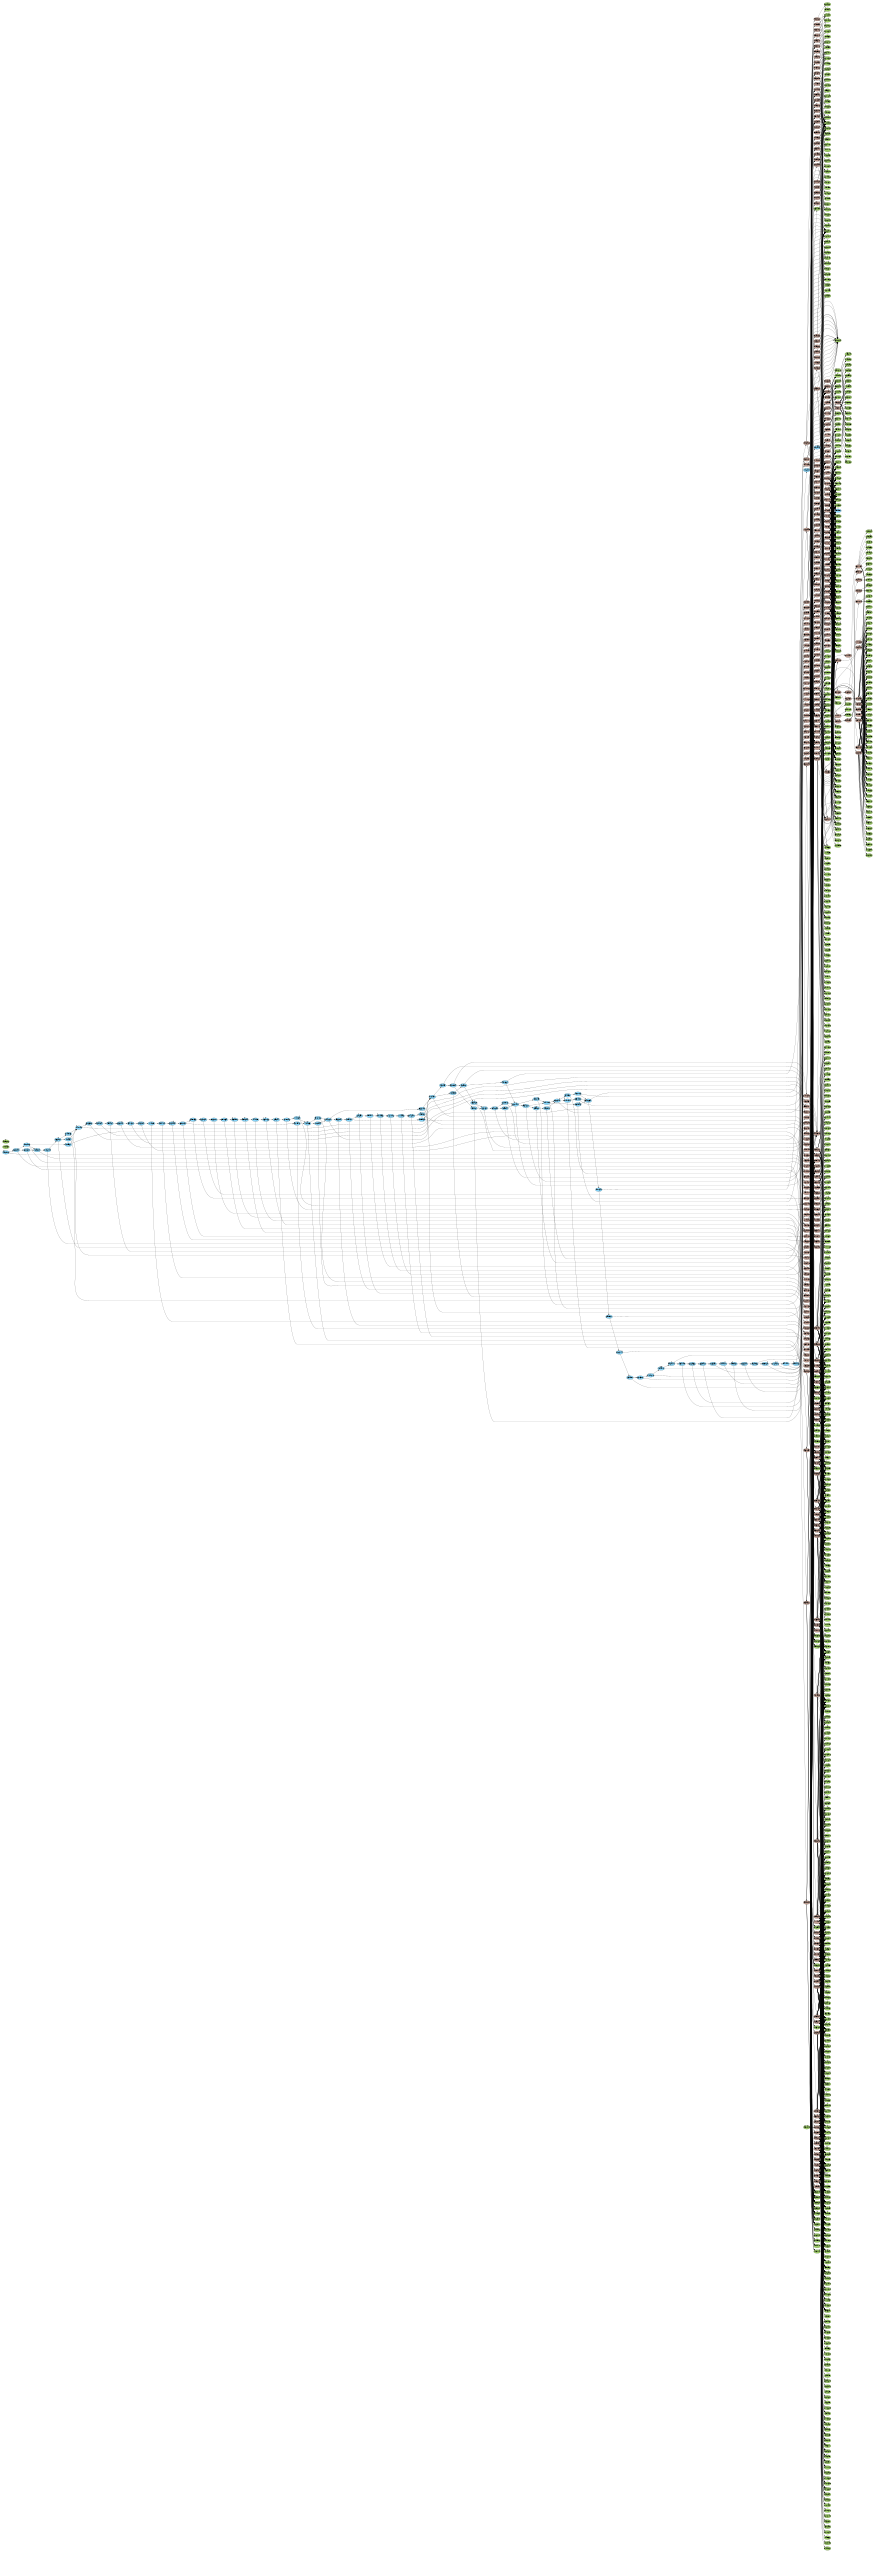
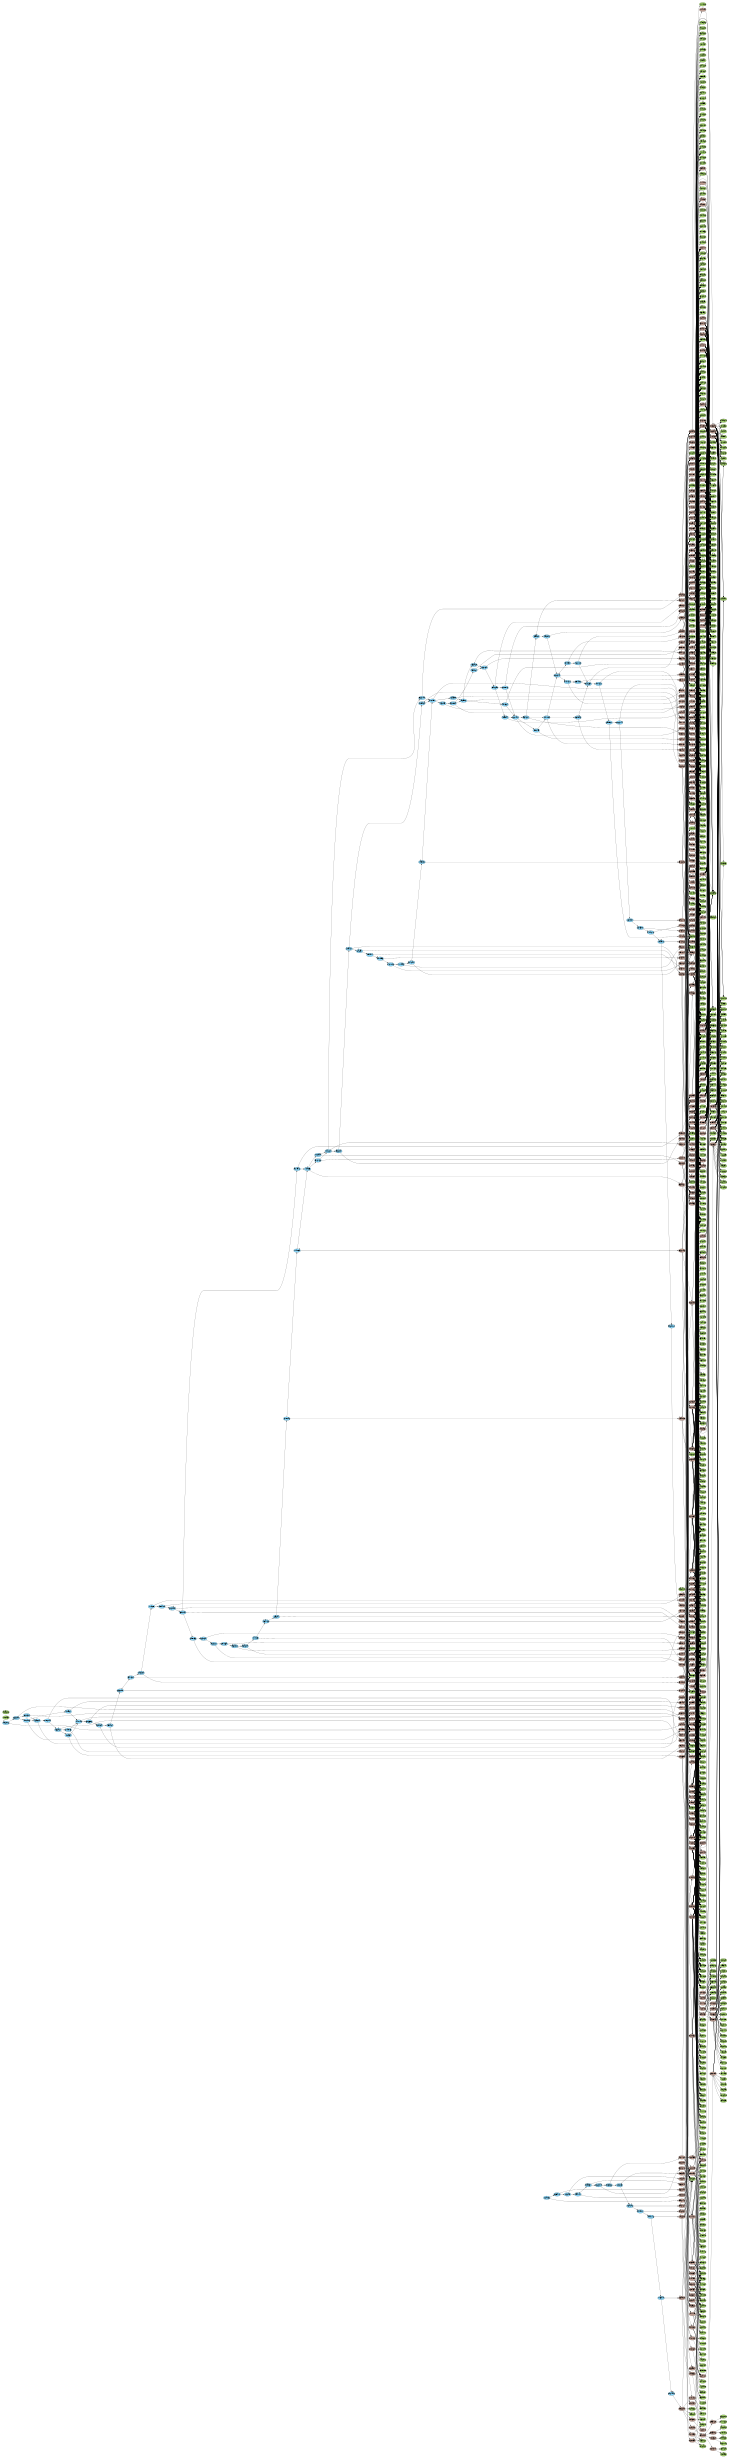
node "32bdde1": fillcolor #85d5fa -> #9ccc66
node "405d79e": removed
